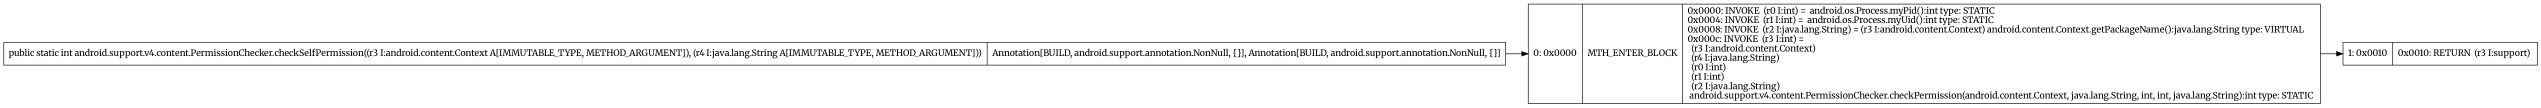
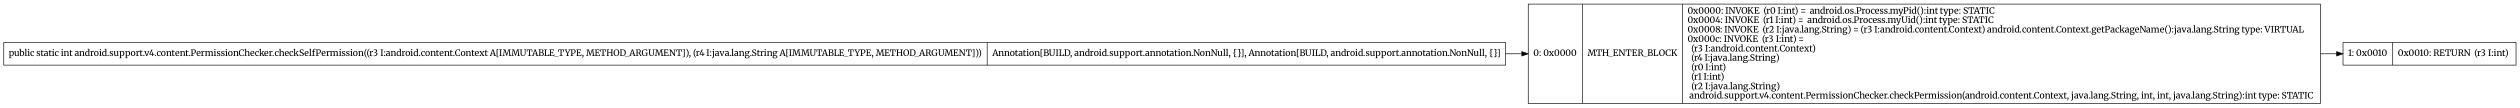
node "1: 0x0010": text "0x0010: RETURN  (r3 I:support)" -> "0x0010: RETURN  (r3 I:int)"
